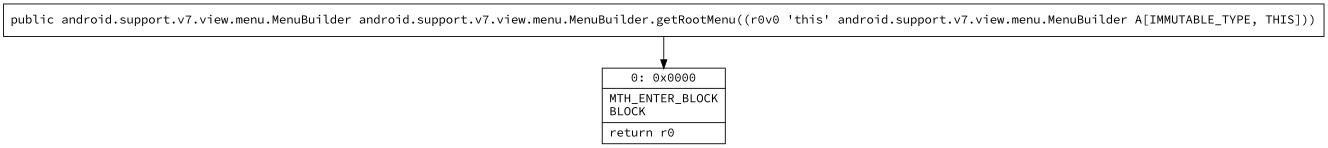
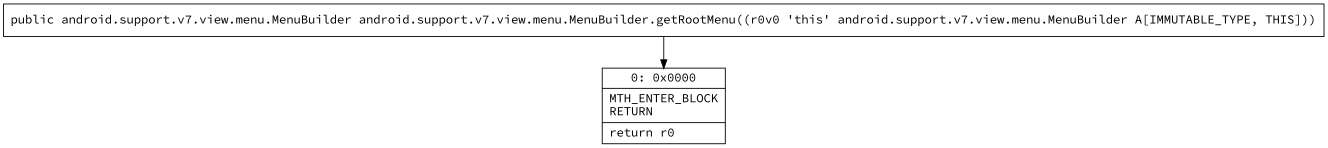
node "0: 0x0000": text "BLOCK" -> "RETURN"
